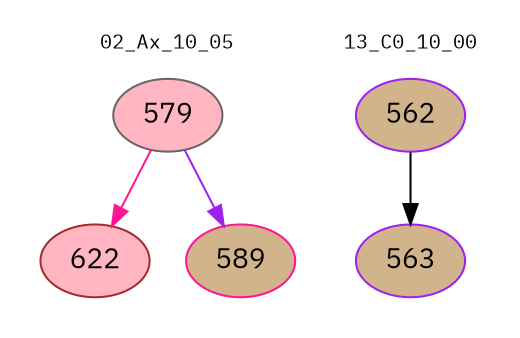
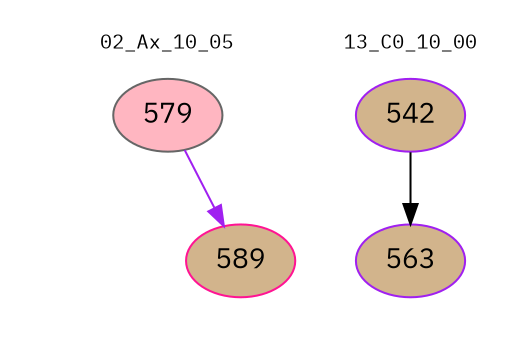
node "562": label "562" -> "542"
node "622": removed
